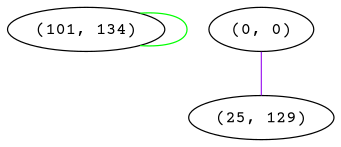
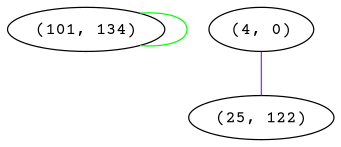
node "(0, 0)": label "(0, 0)" -> "(4, 0)"
node "(25, 129)": label "(25, 129)" -> "(25, 122)"
